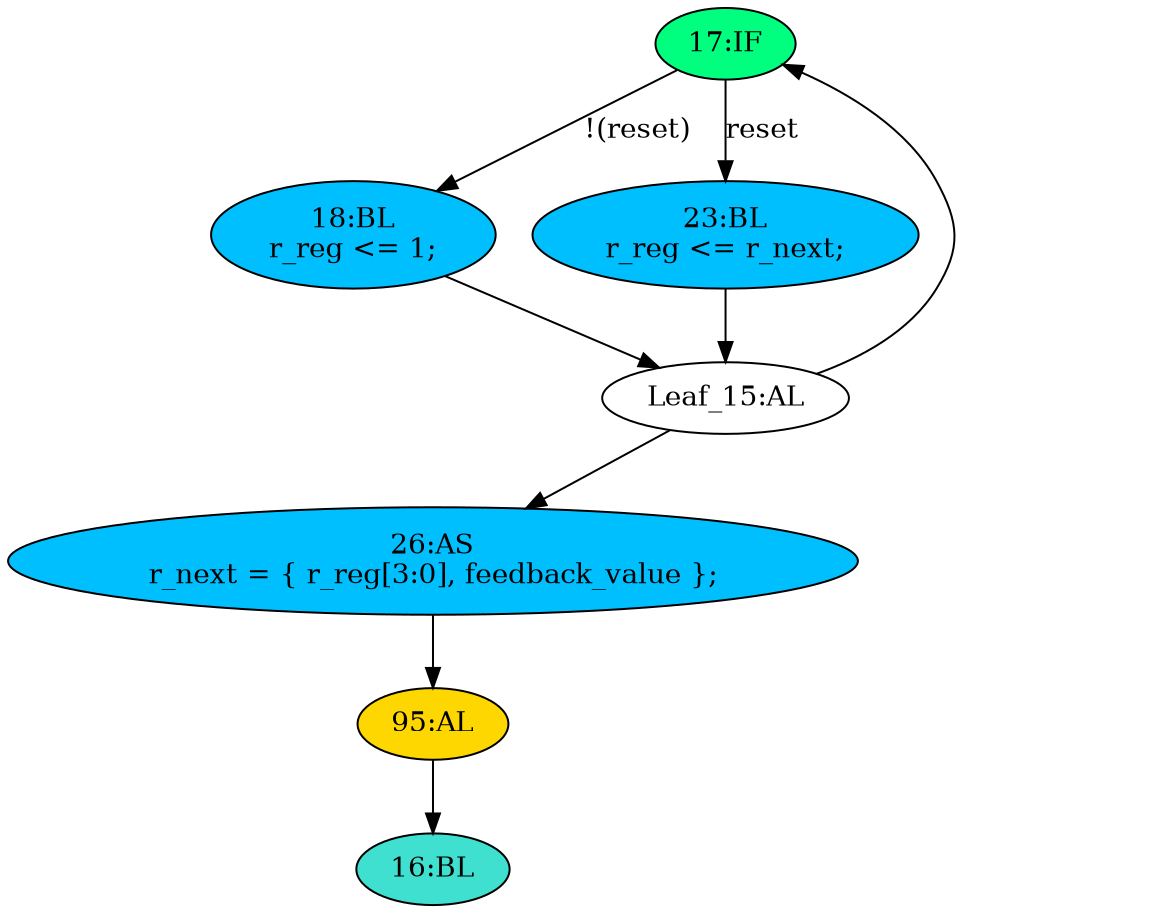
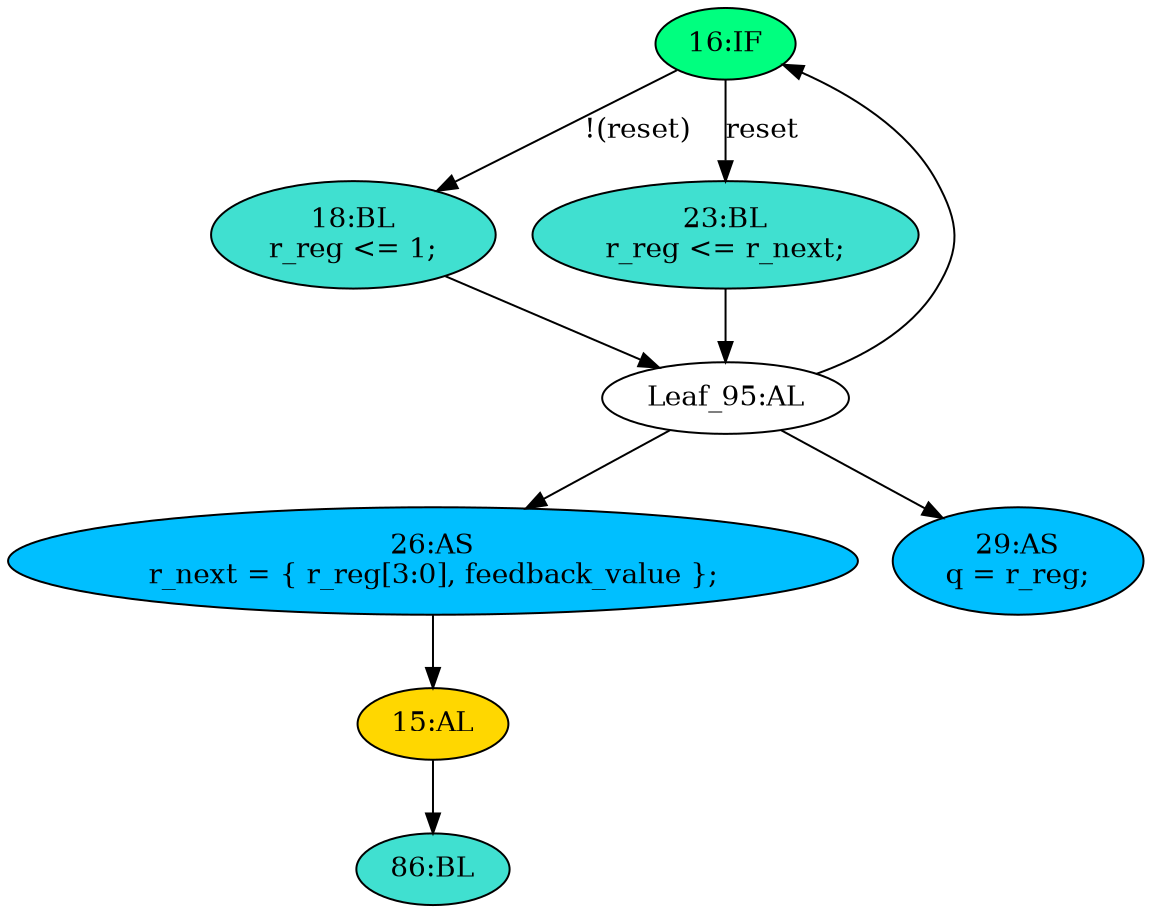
node "17:IF": label "17:IF" -> "16:IF"
node "18:BL r_reg <= 1;": fillcolor deepskyblue -> turquoise
node "23:BL r_reg <= r_next;": fillcolor deepskyblue -> turquoise
node "Leaf_15:AL": label "Leaf_15:AL" -> "Leaf_95:AL"
node "29:AS q = r_reg;": added
node "95:AL": label "95:AL" -> "15:AL"
node "16:BL": label "16:BL" -> "86:BL"
